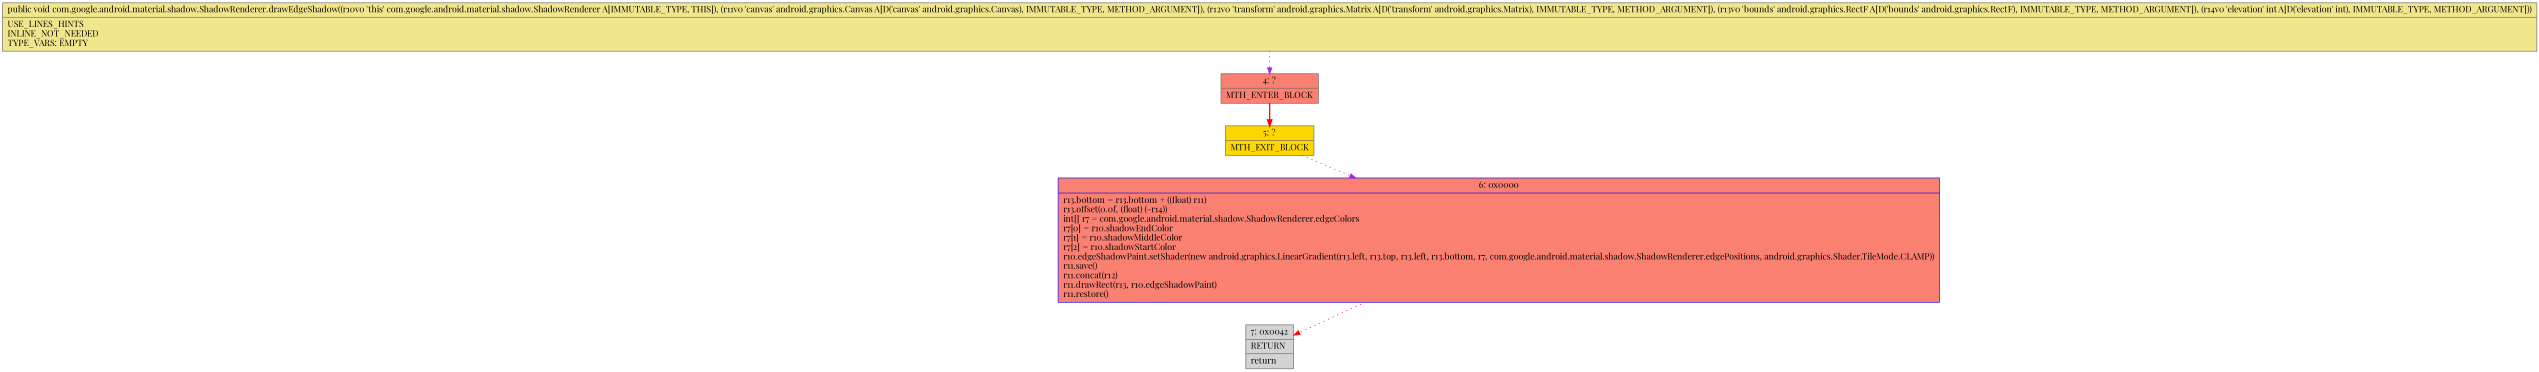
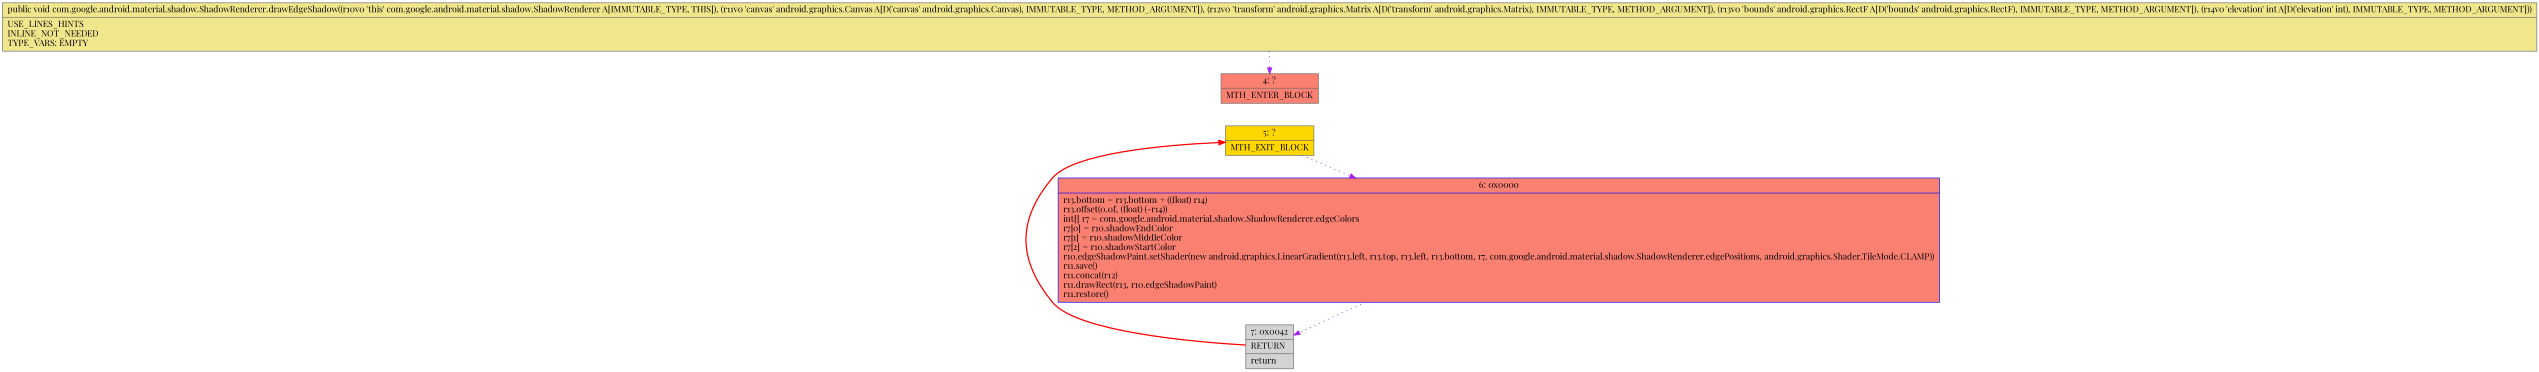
edge "4: ?" -> "5: ?": now "7: 0x0042" -> "5: ?"
node "6: 0x0000": text "r13.bottom = r13.bottom + ((float) r11)" -> "r13.bottom = r13.bottom + ((float) r14)"
edge "6: 0x0000" -> "7: 0x0042": color red -> purple
